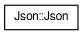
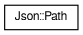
node "Json::Json": label "Json::Json" -> "Json::Path"
